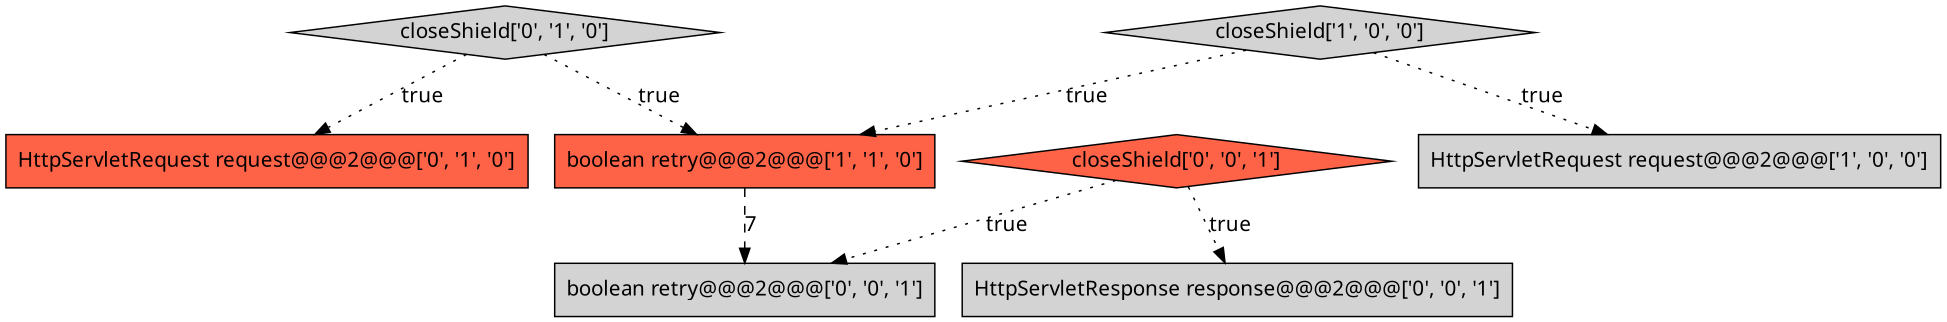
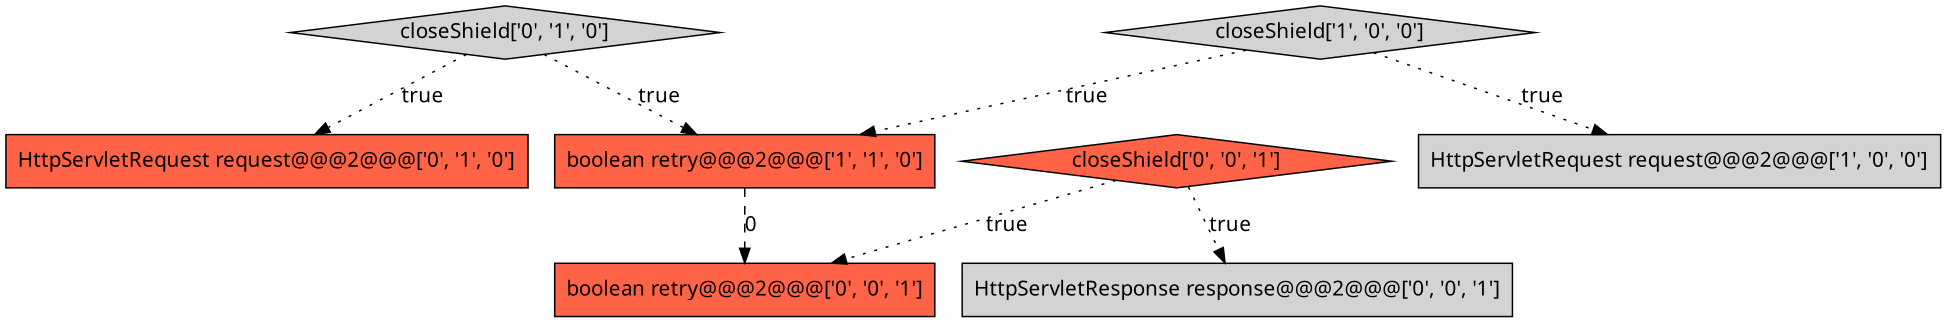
edge "boolean retry@@@2@@@['1', '1', '0']" -> "boolean retry@@@2@@@['0', '0', '1']": label "7" -> "0"
node "boolean retry@@@2@@@['0', '0', '1']": fillcolor lightgray -> tomato
